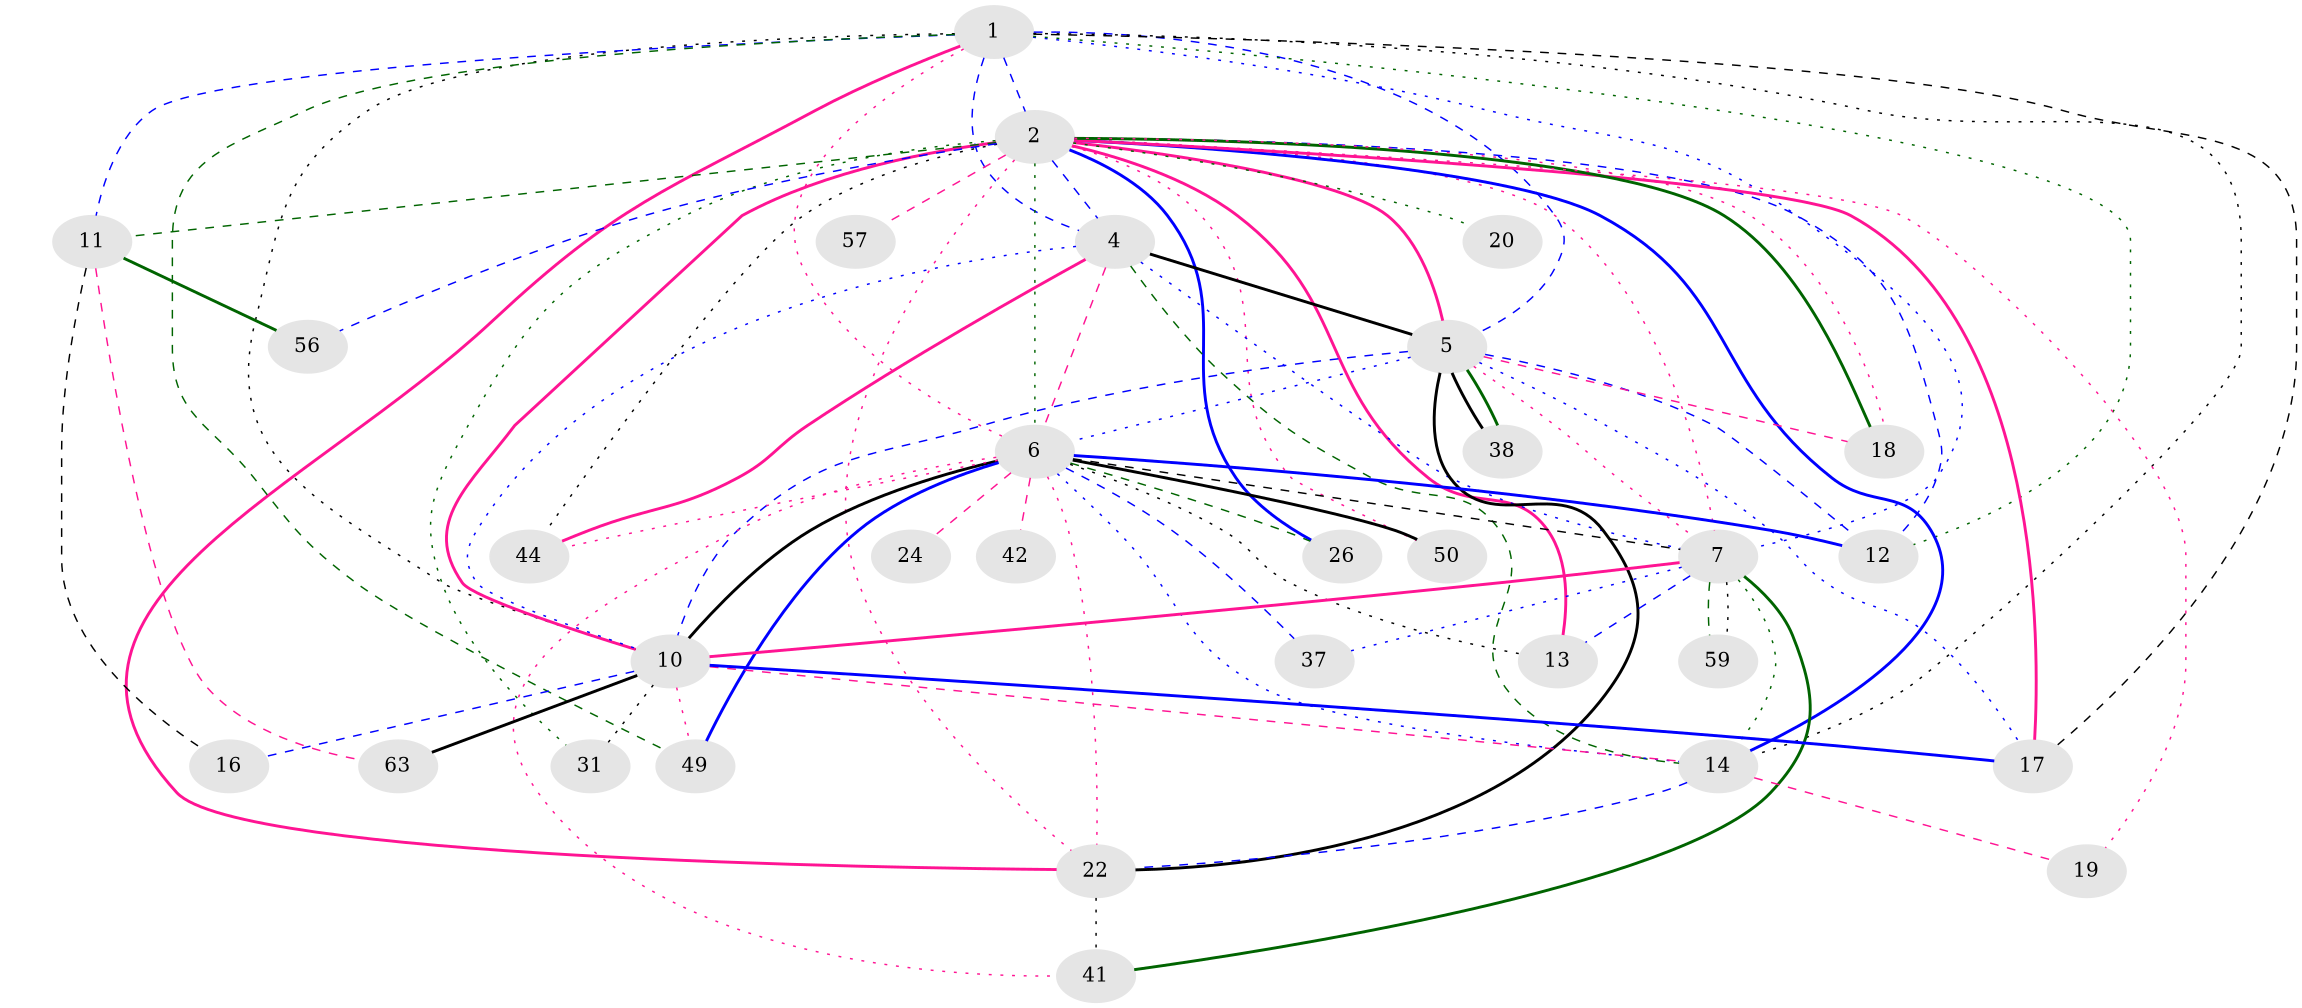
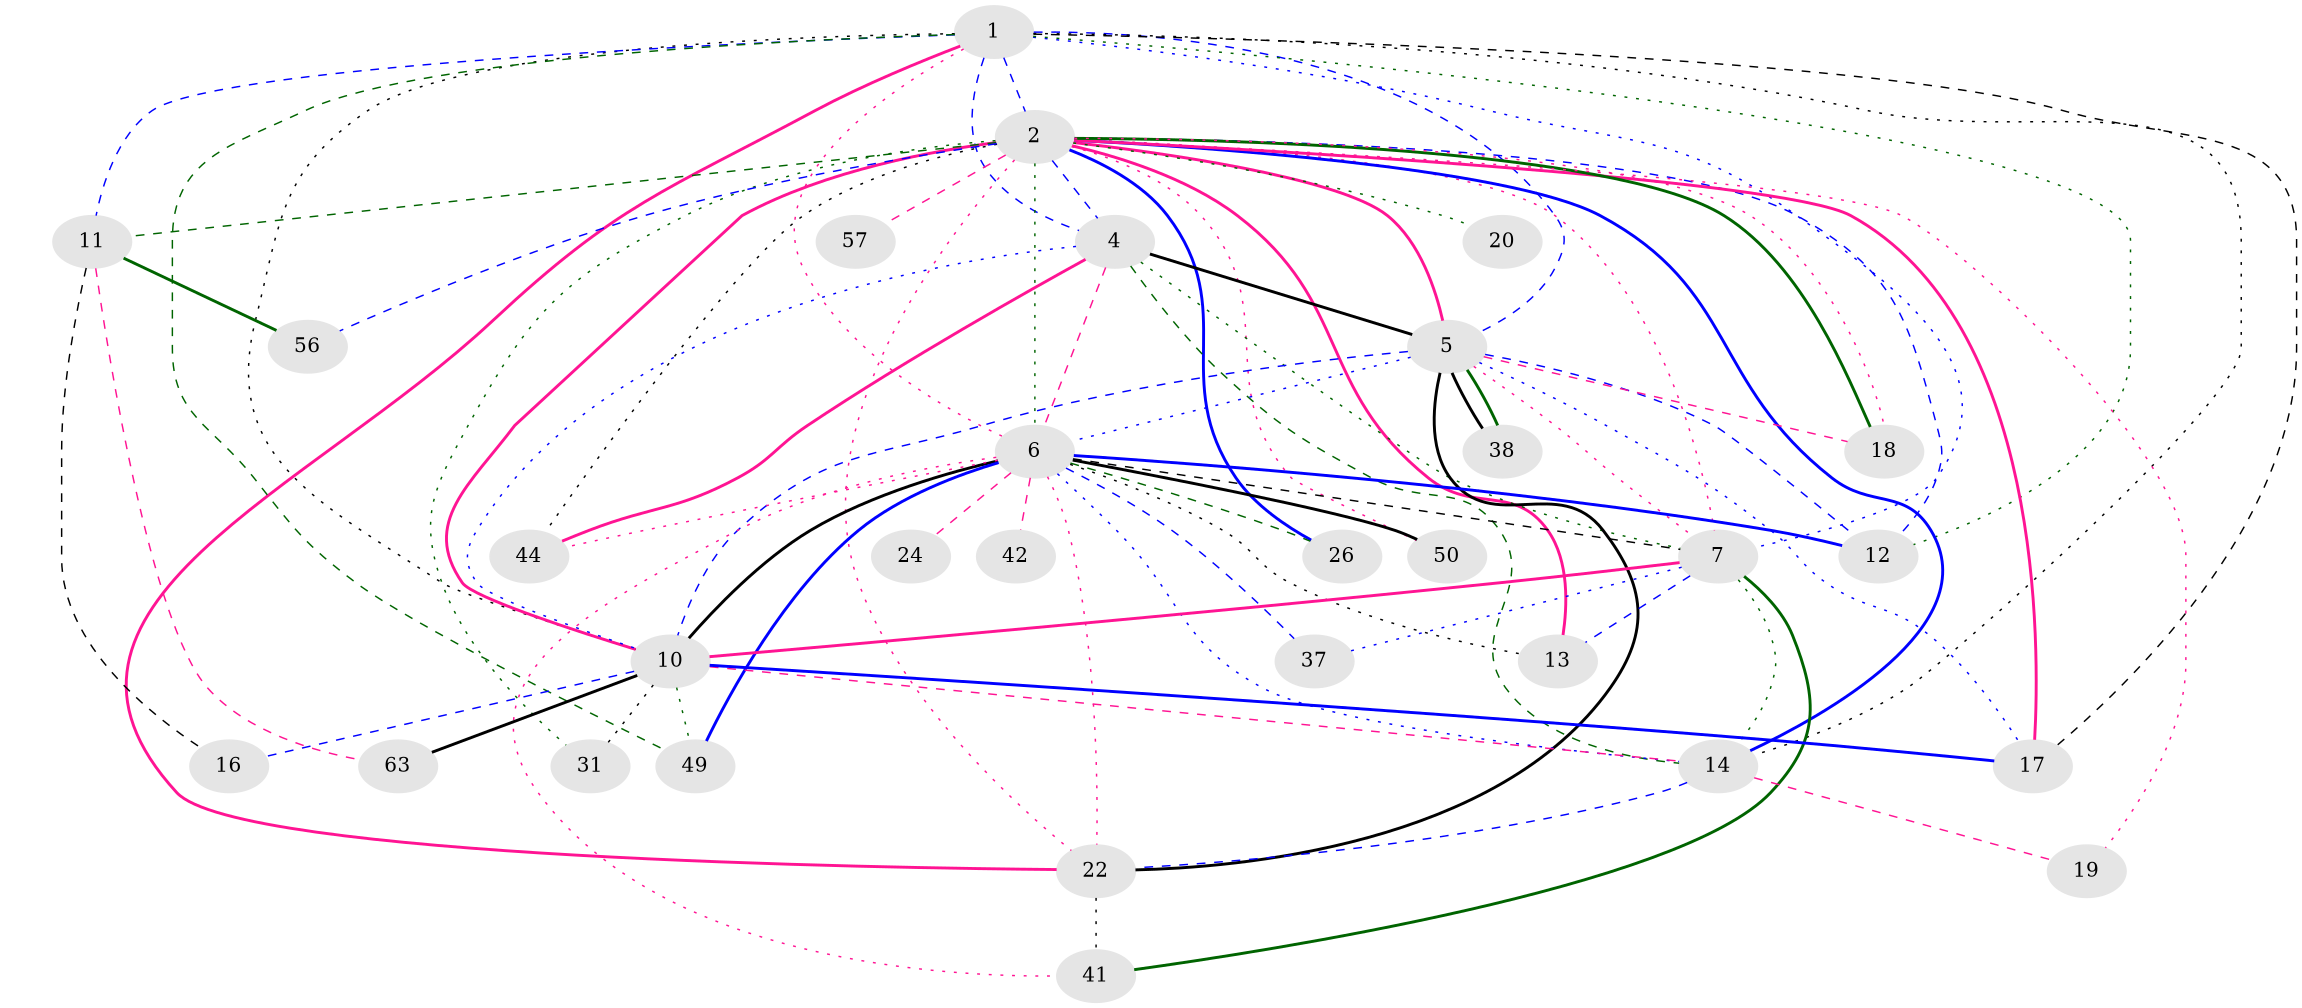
edge "4" -- "7": color blue -> darkgreen
node "59": removed
edge "10" -- "49": color deeppink -> darkgreen
